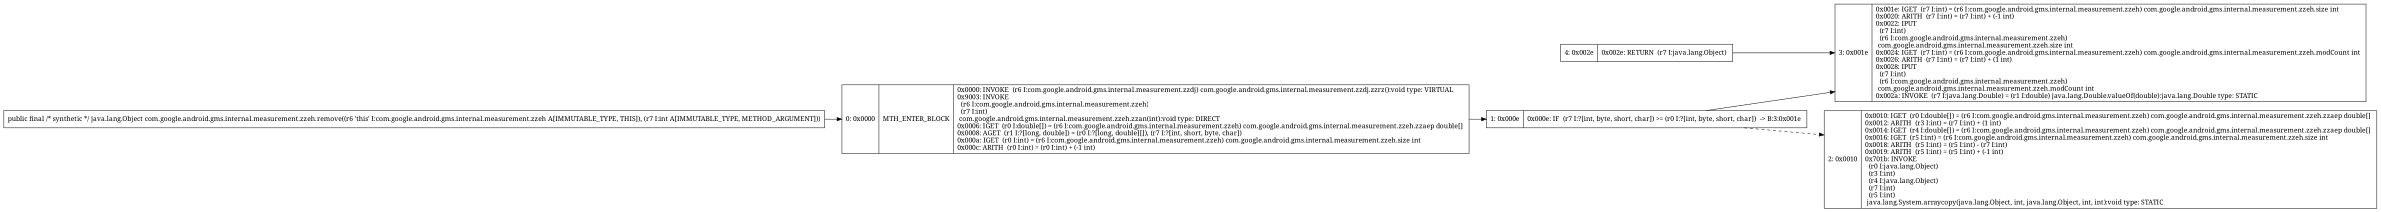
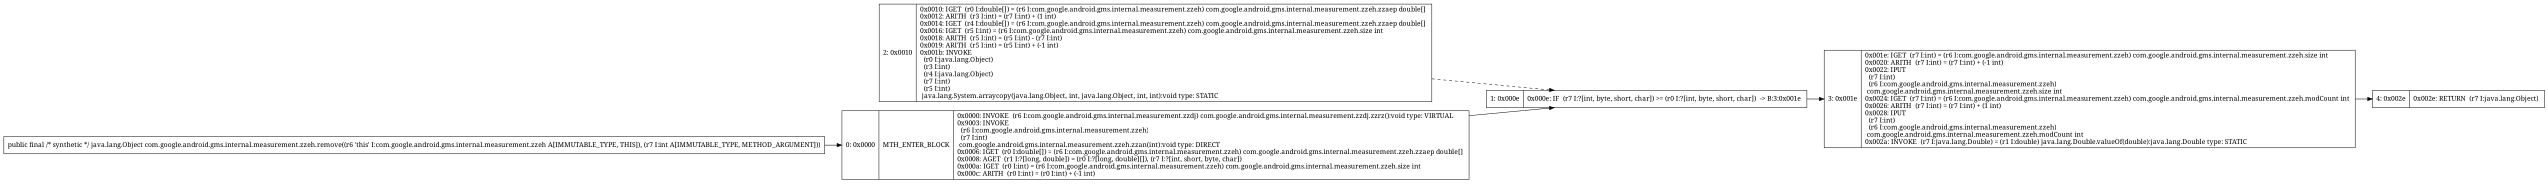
edge "4: 0x002e" -> "3: 0x001e": reversed
edge "1: 0x000e" -> "2: 0x0010": reversed
node "2: 0x0010": text "0x701b: INVOKE" -> "0x001b: INVOKE"
